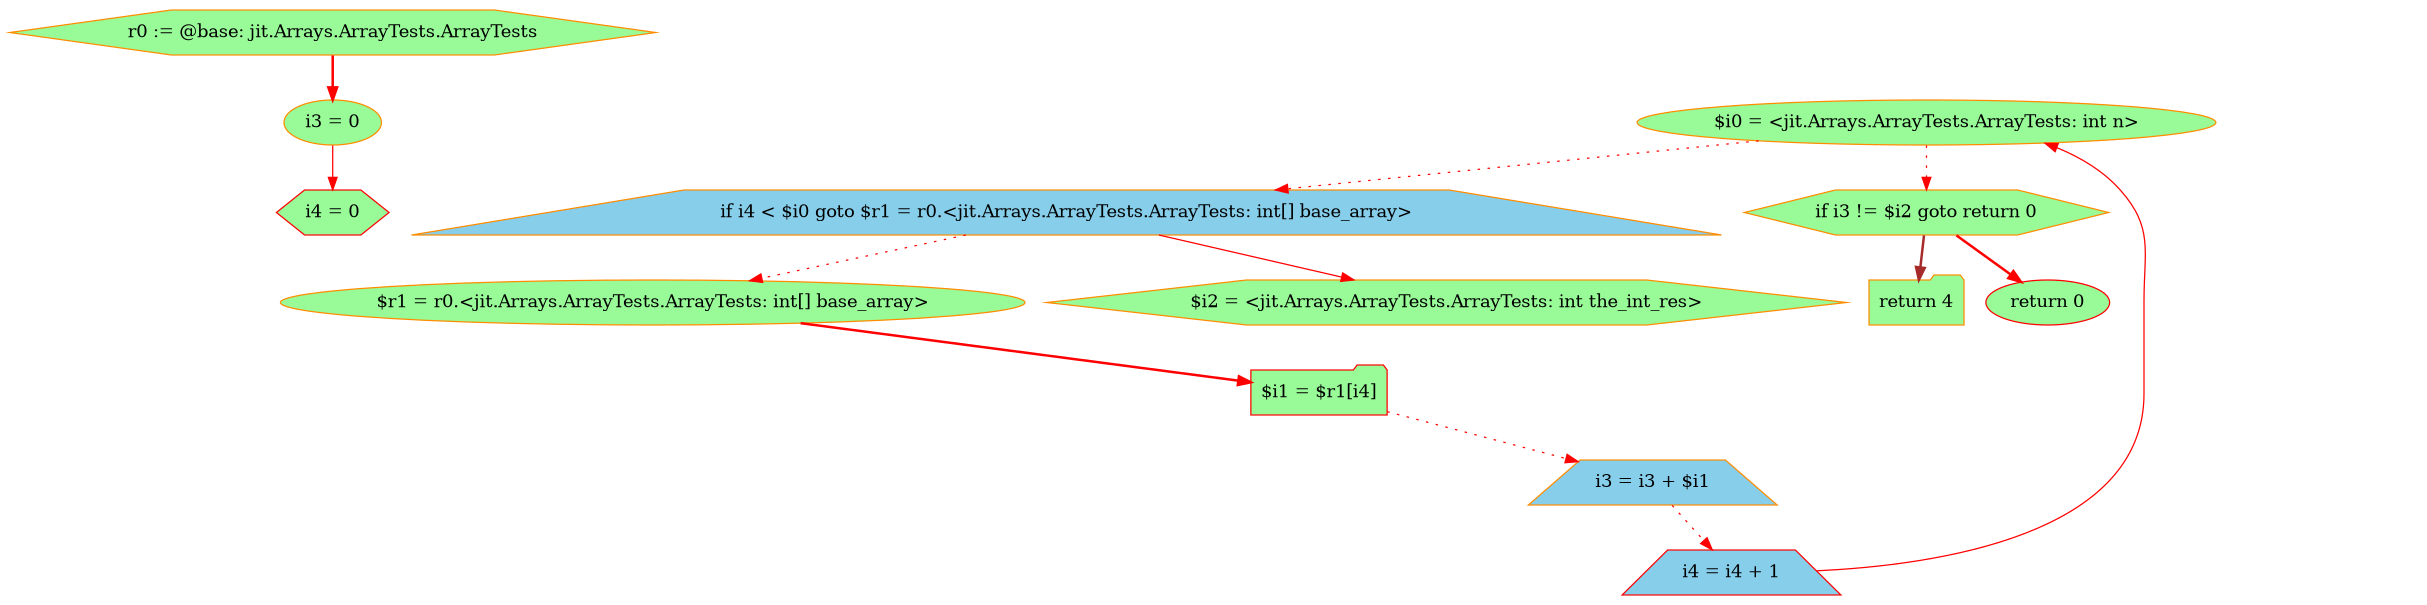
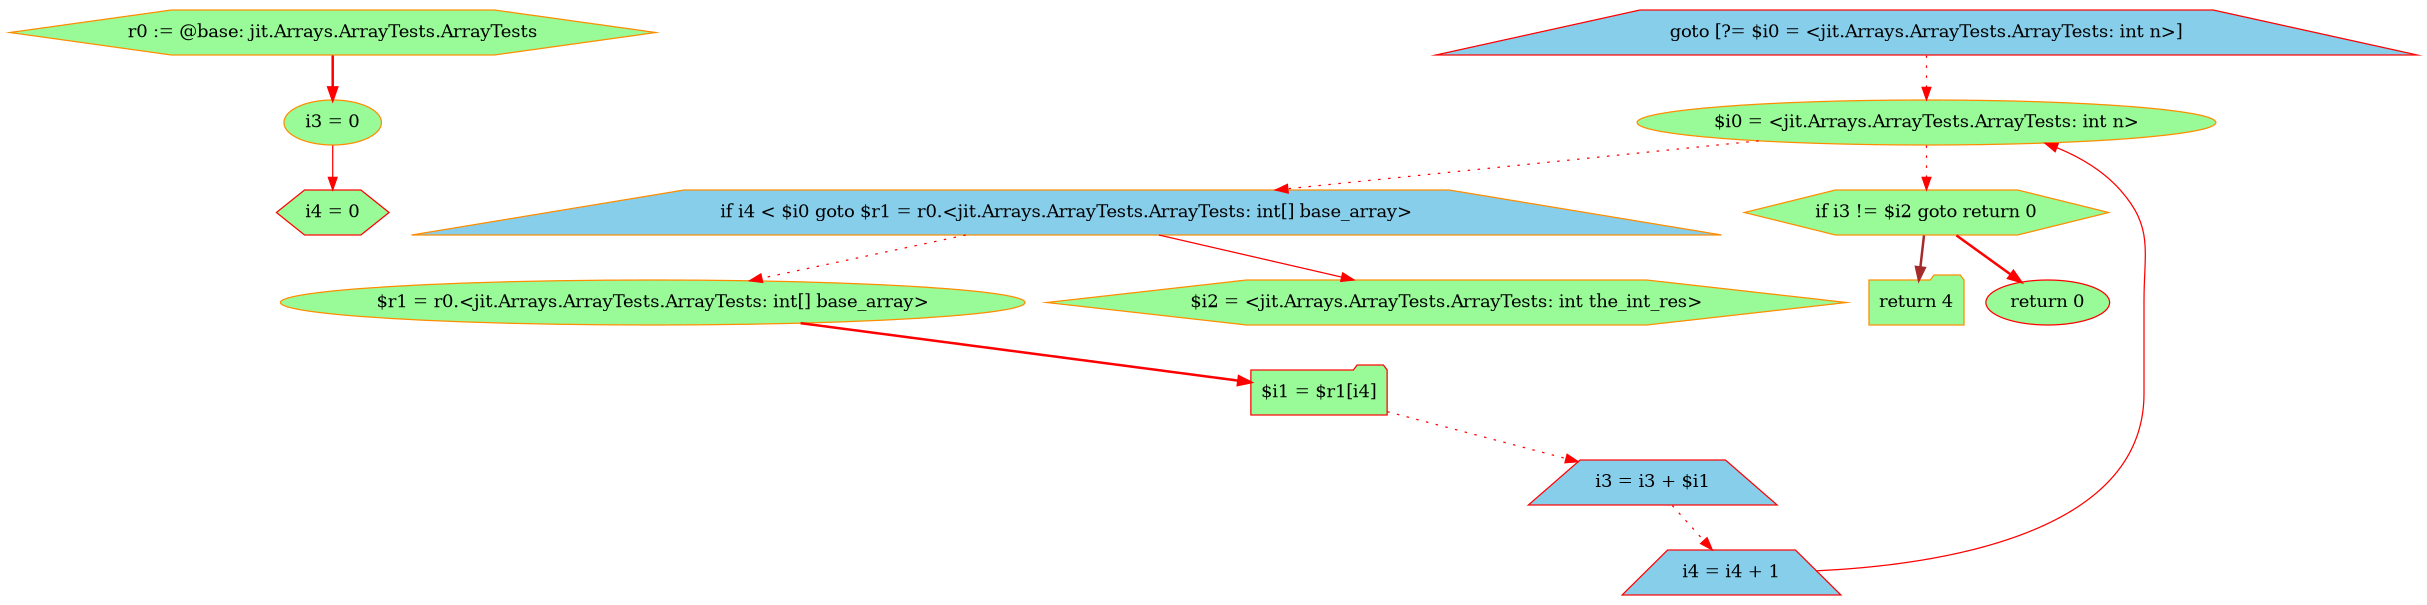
node "goto [?= $i0 = <jit.Arrays.ArrayTests.ArrayTests: int n>]": added
node "i3 = i3 + $i1": color darkorange -> red
